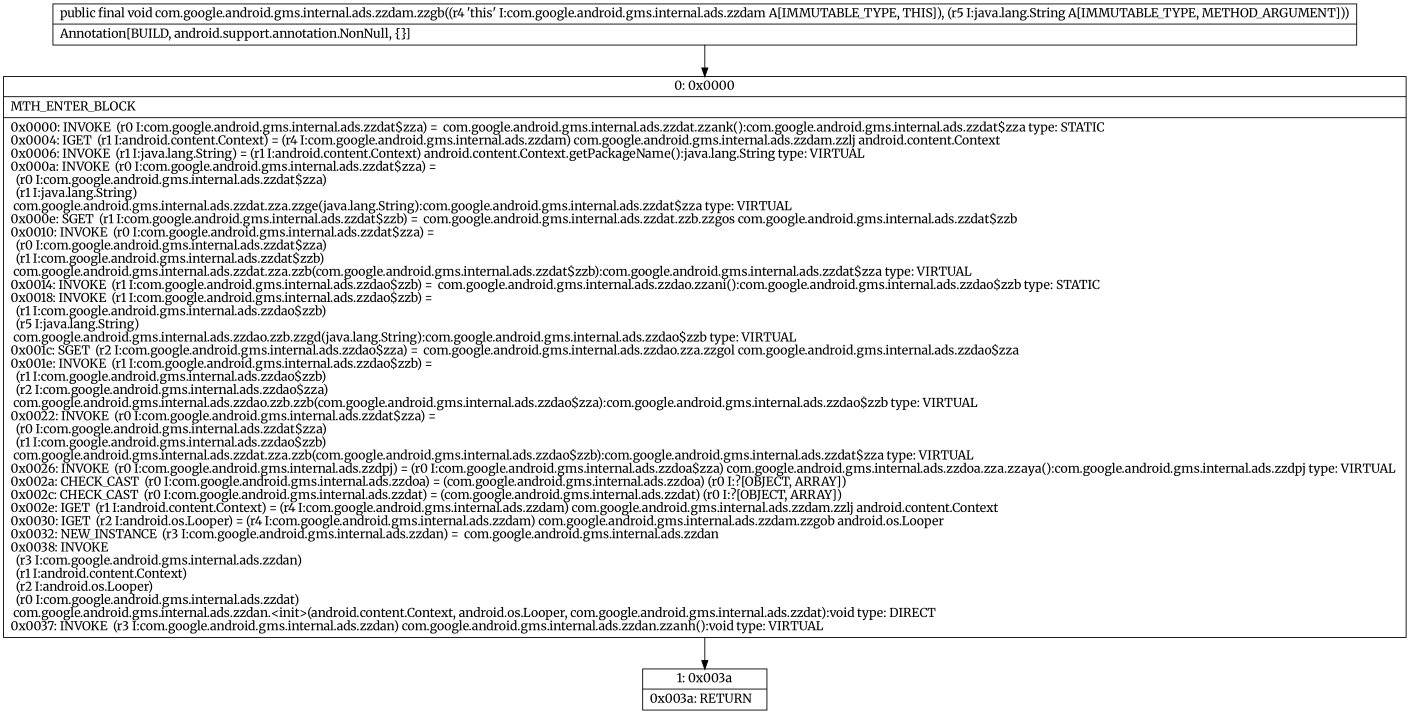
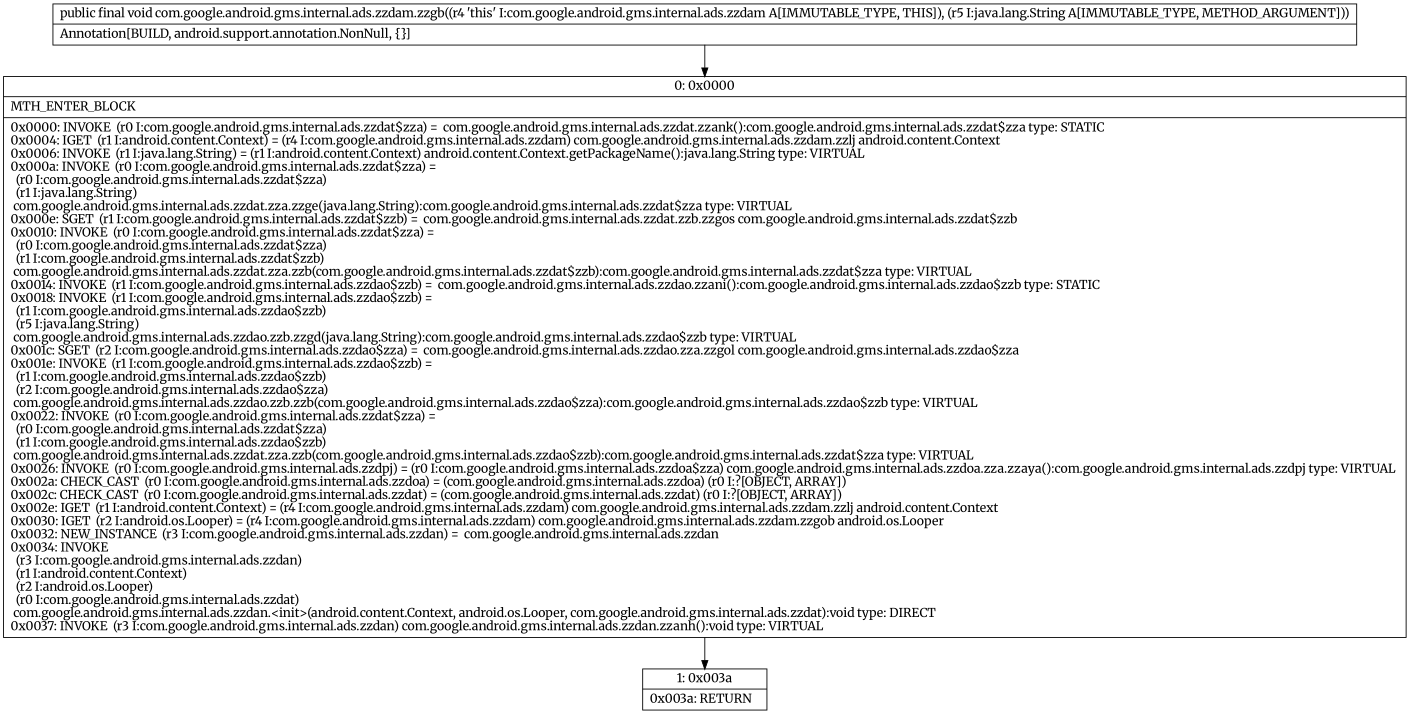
node "0: 0x0000": text "0x0038: INVOKE" -> "0x0034: INVOKE"
